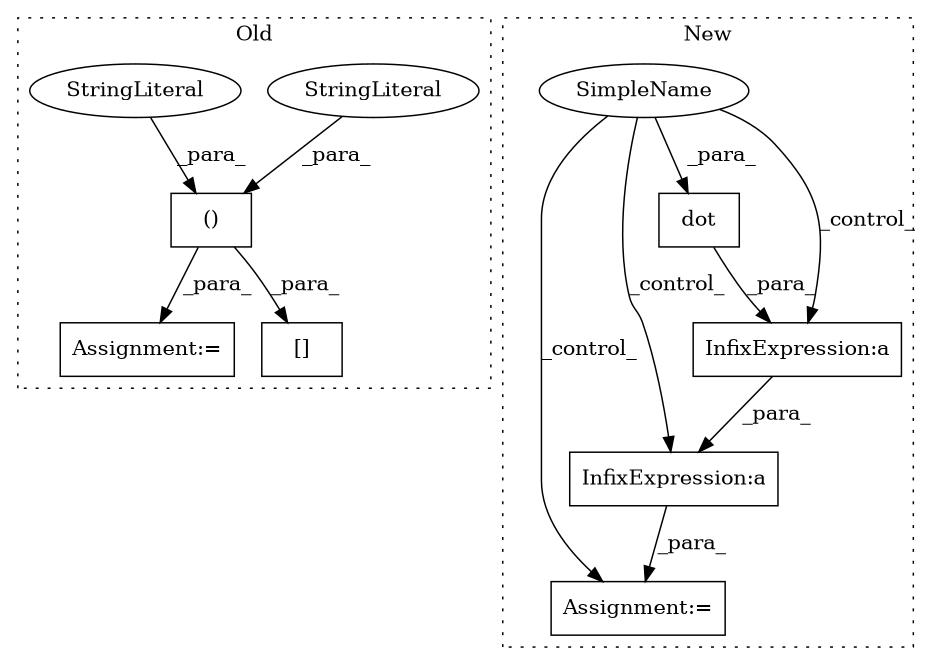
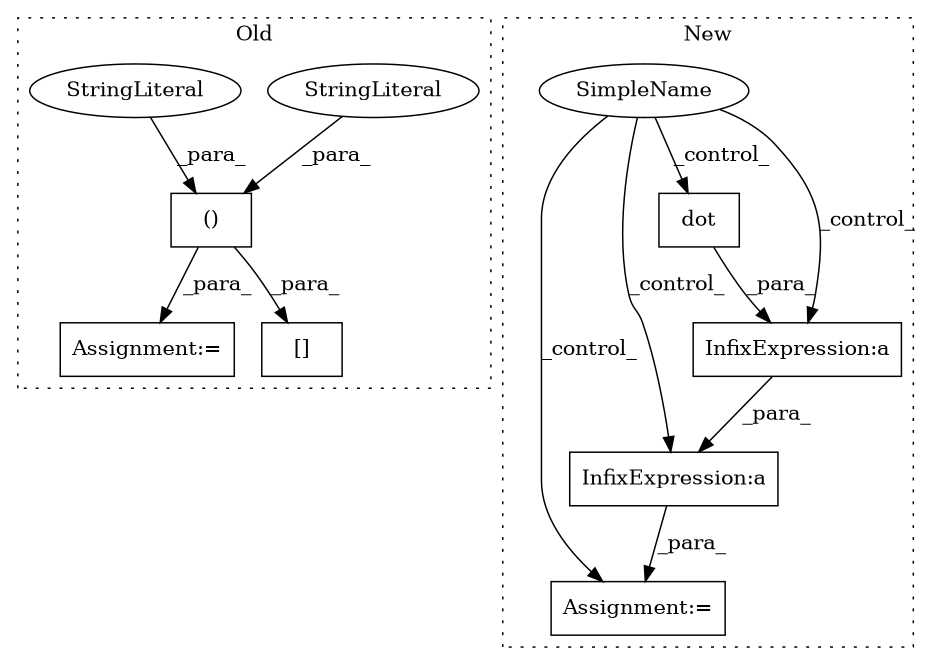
edge "SimpleName" -> "dot": label "_para_" -> "_control_"
